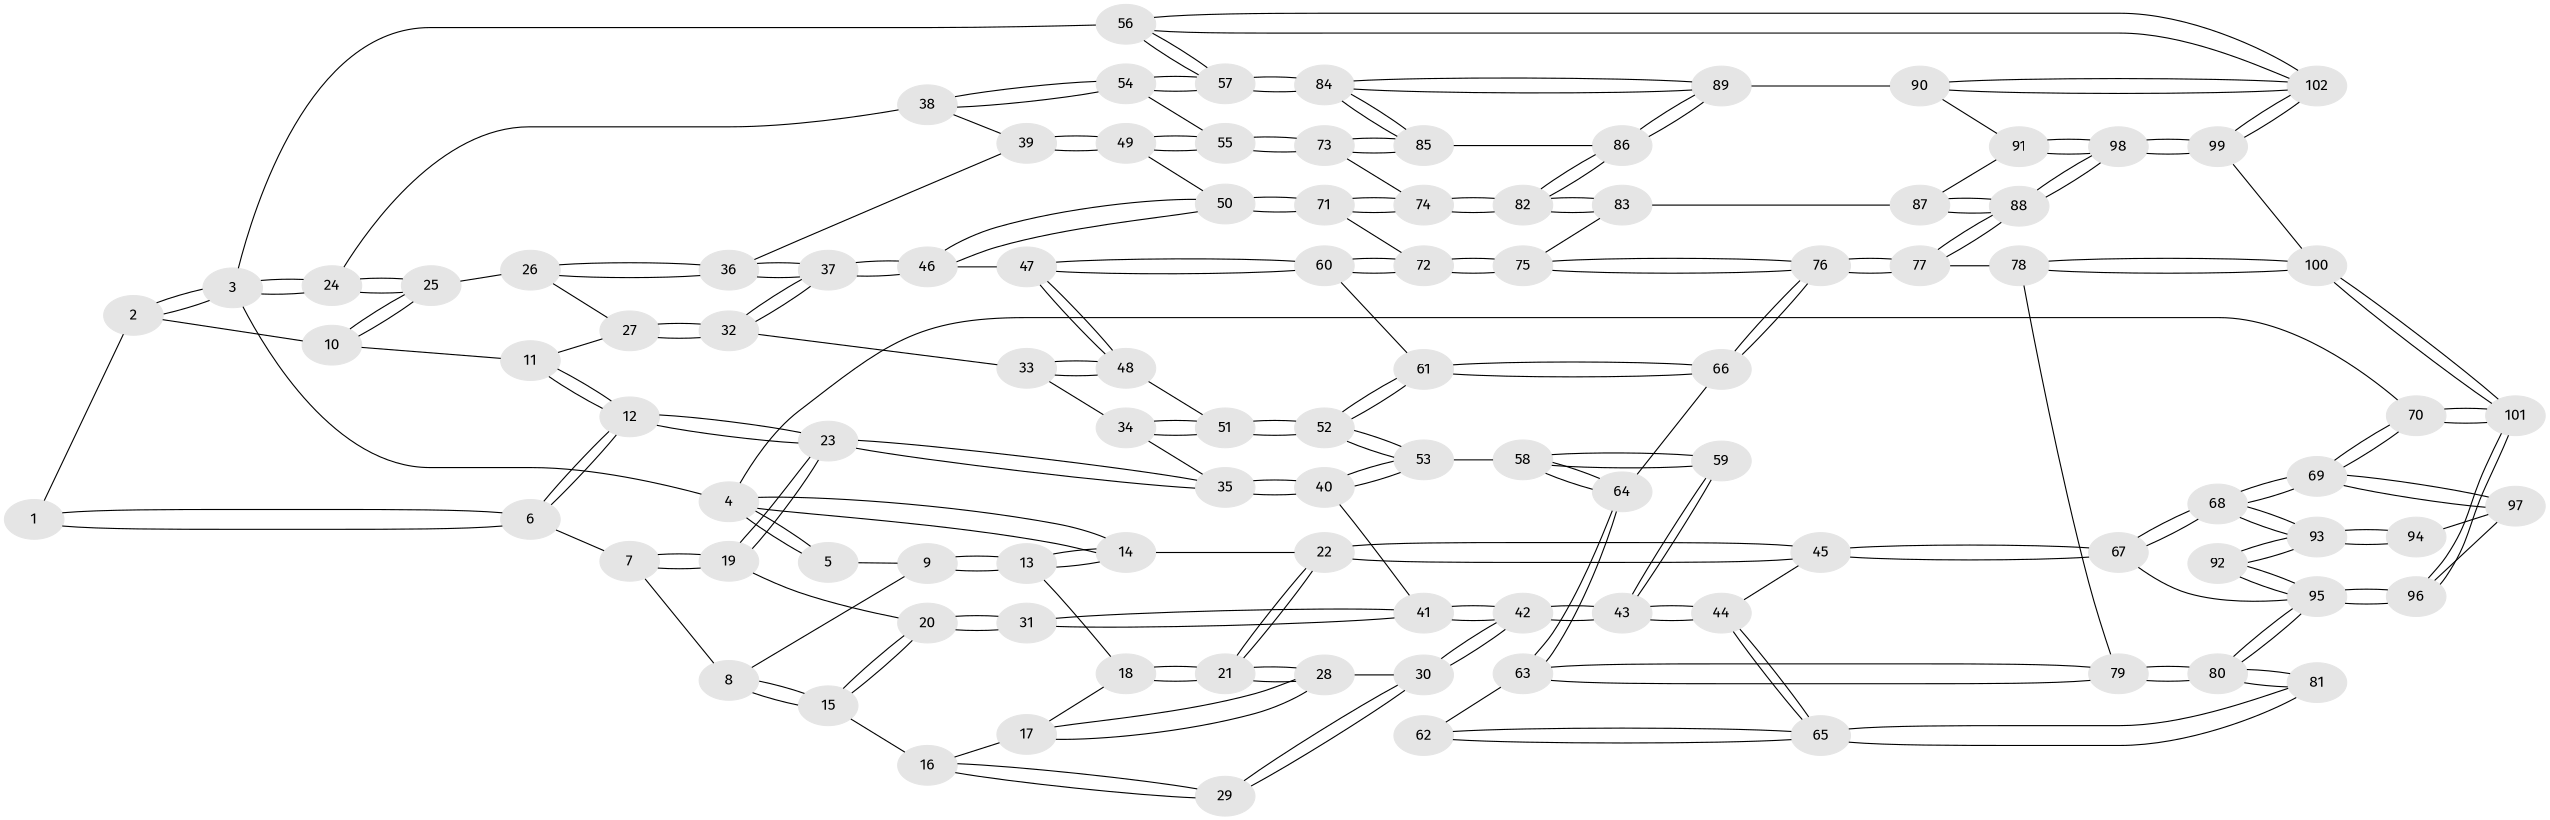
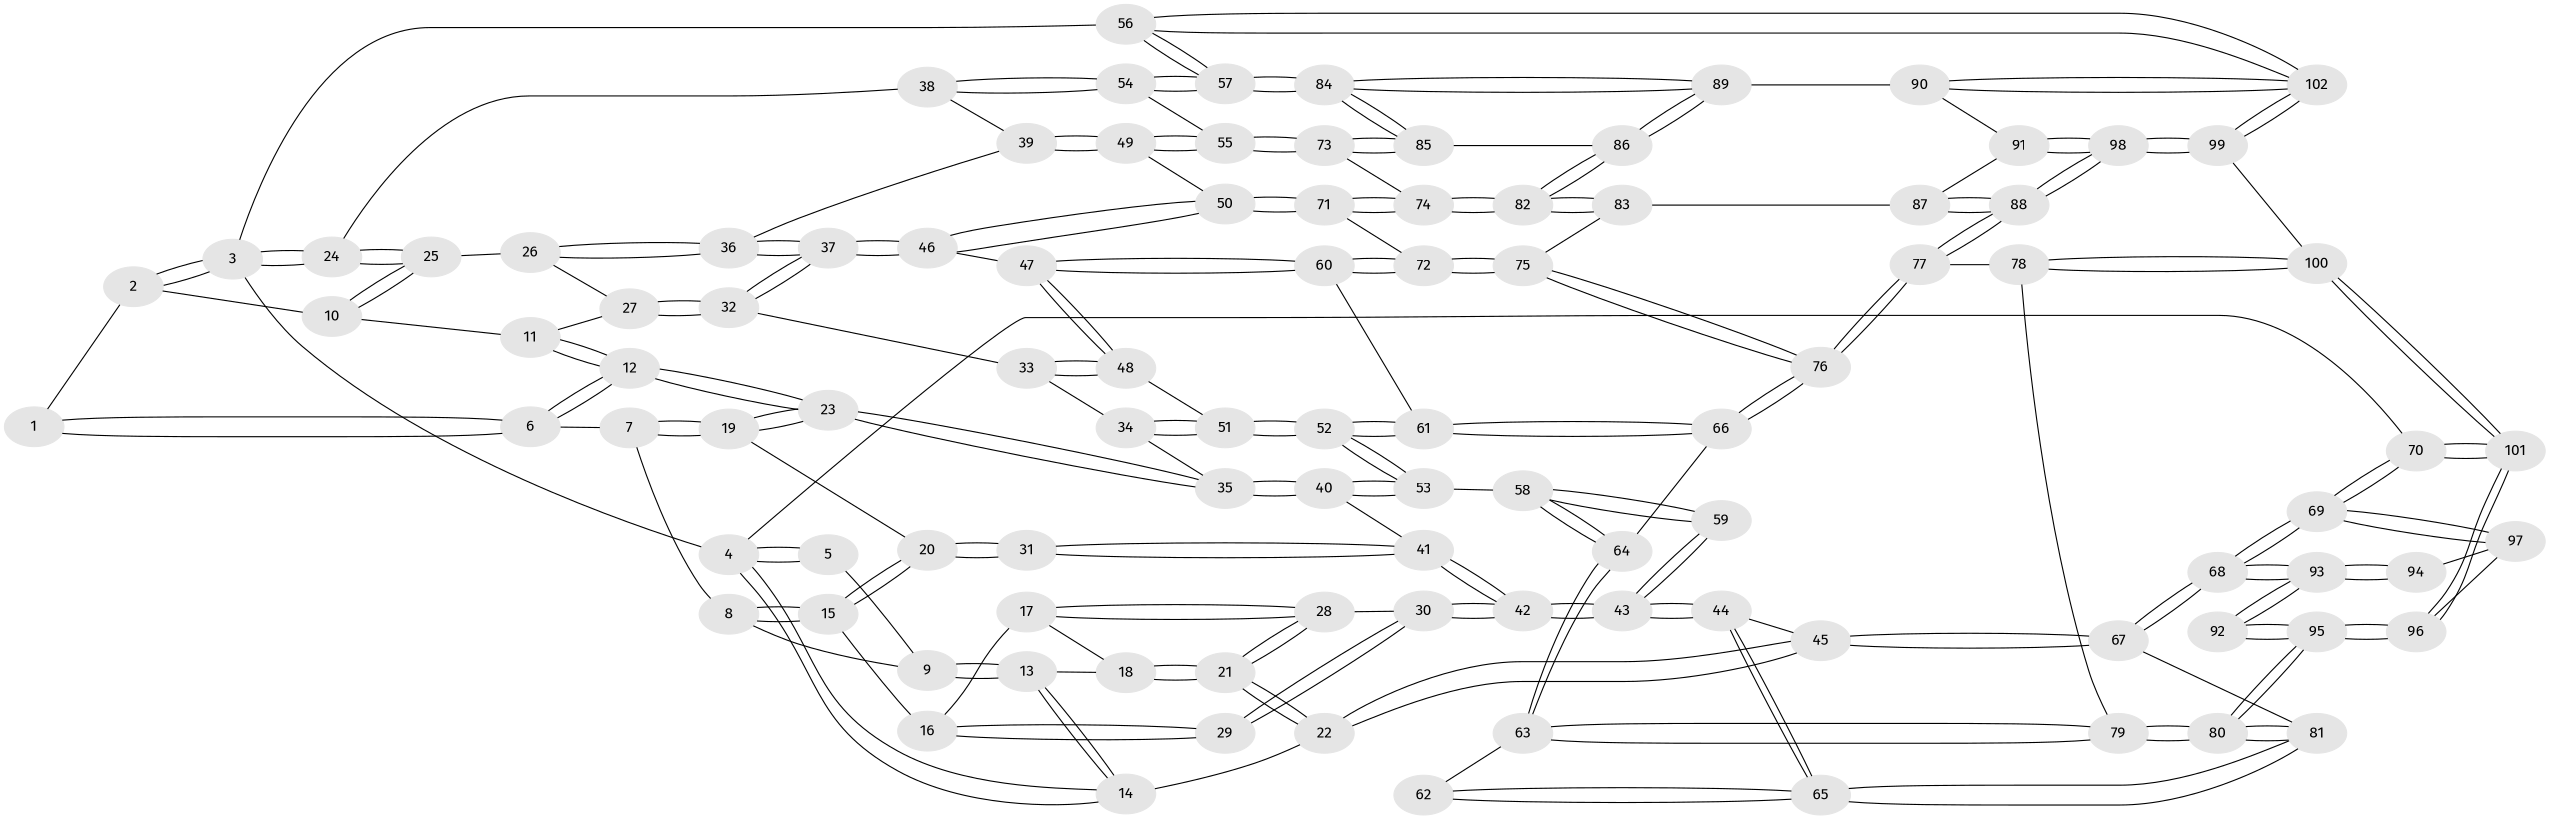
edge "67" -- "95": now "67" -- "81"
